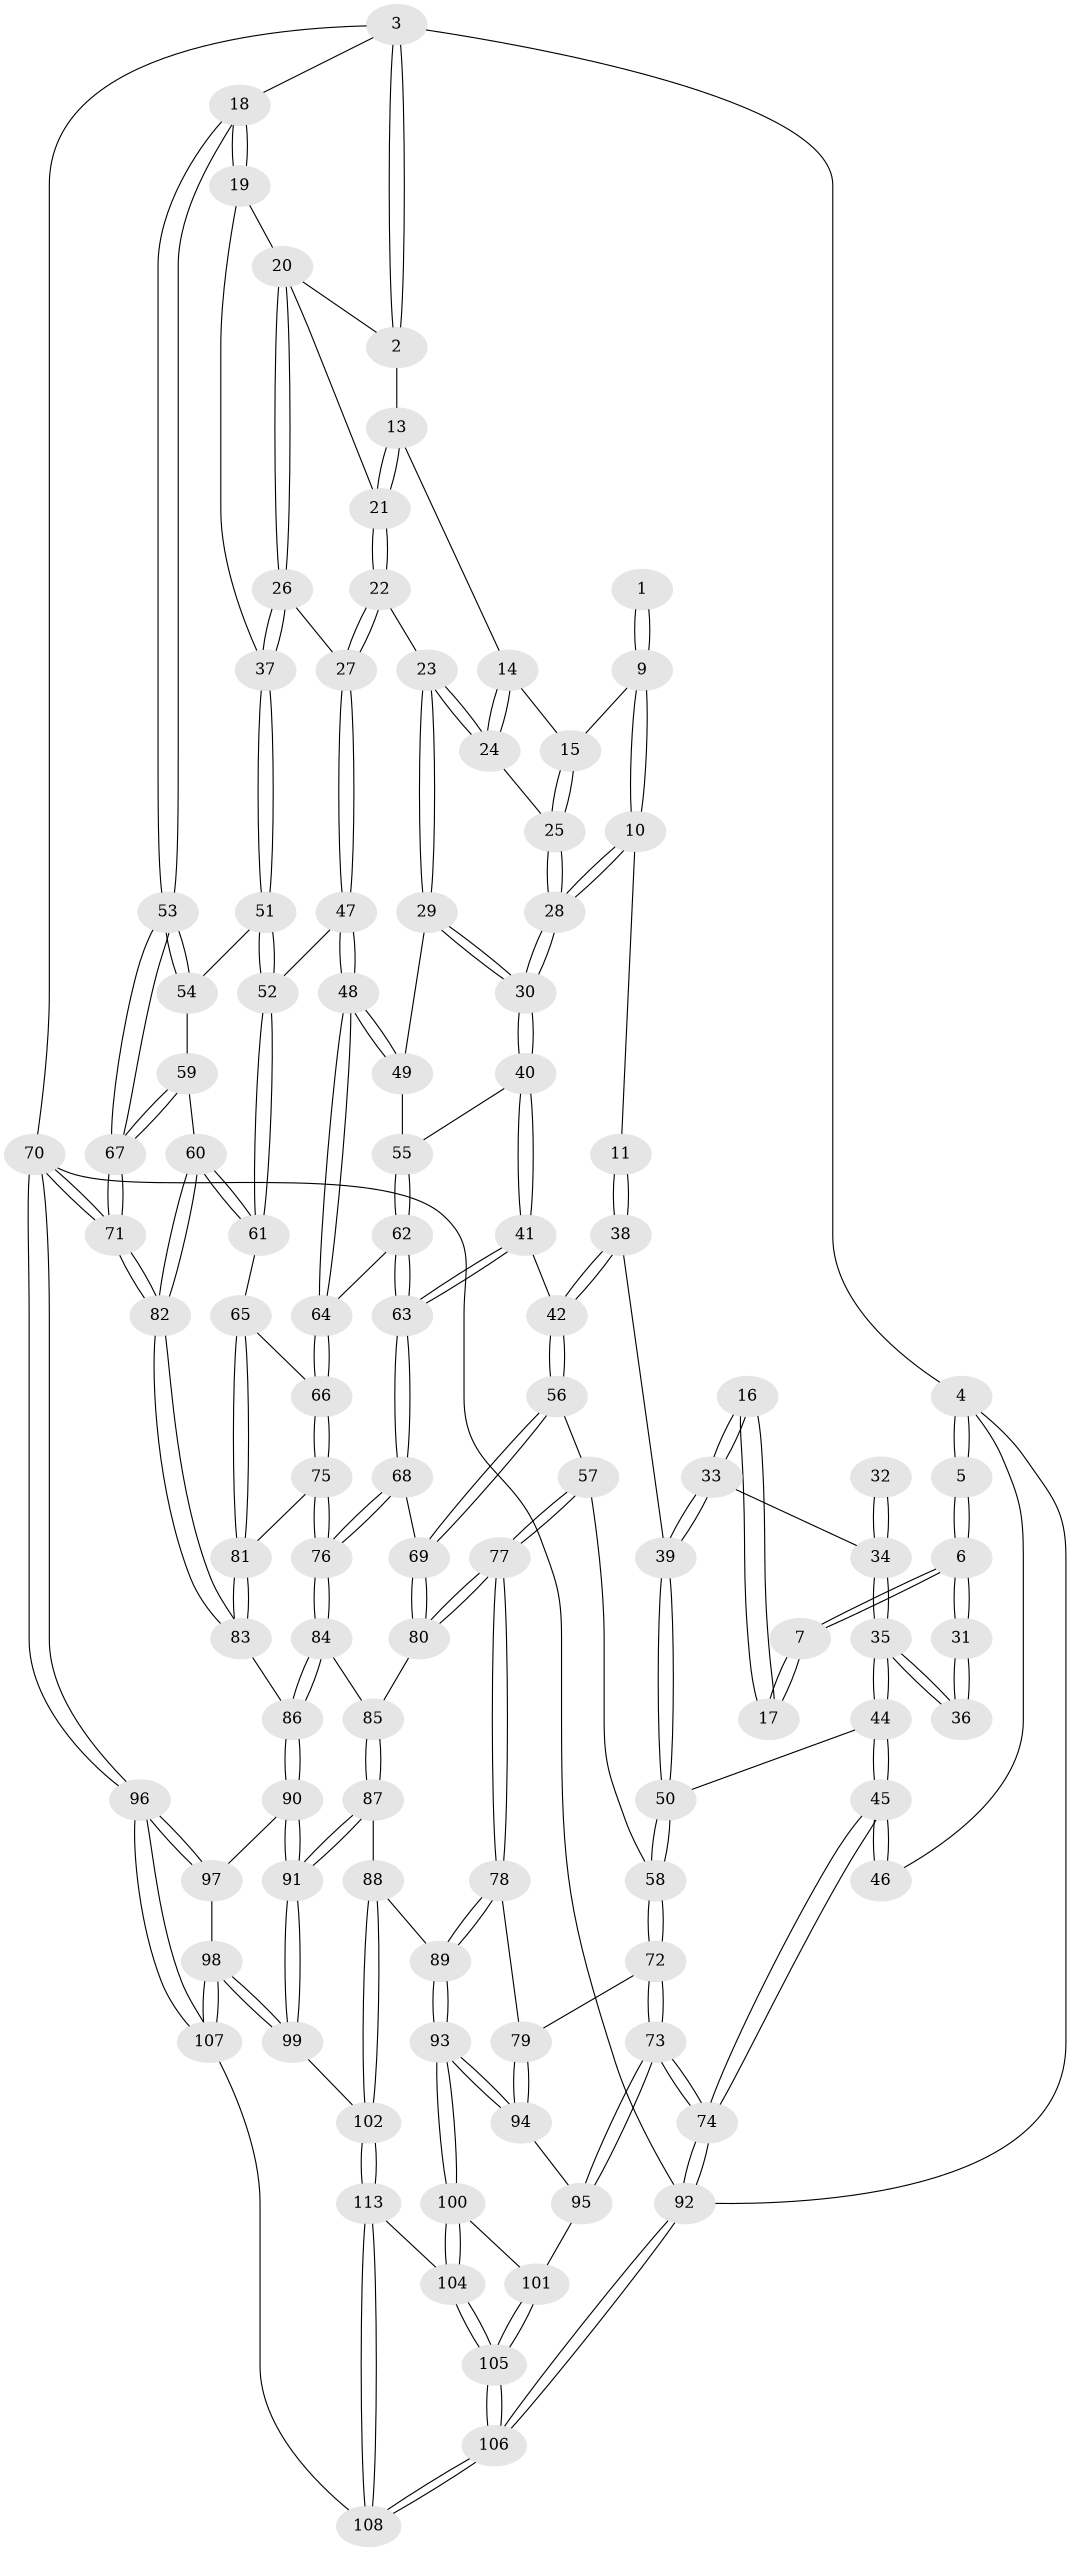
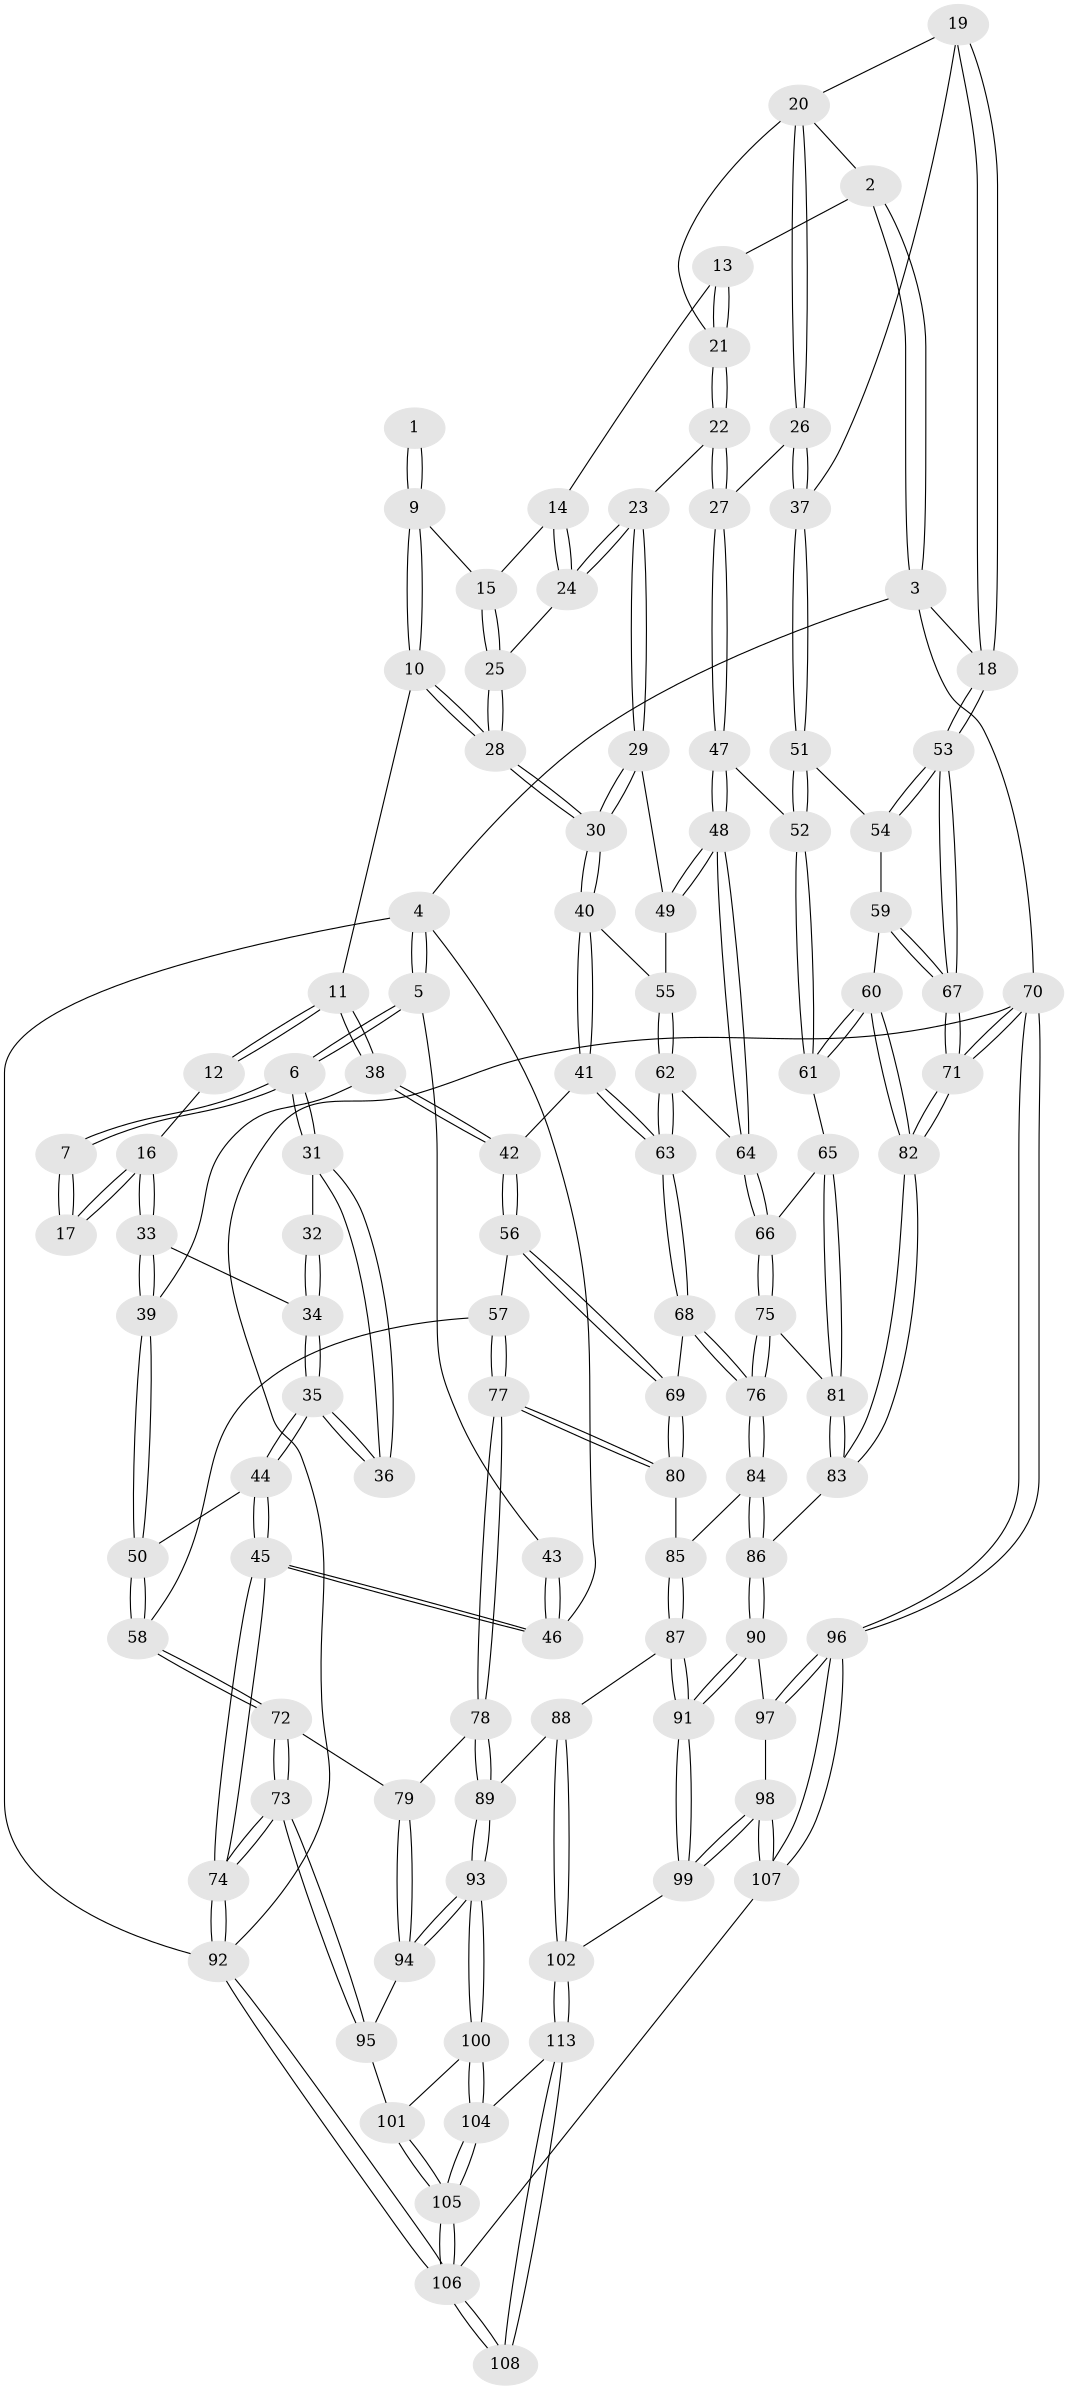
node "12": added
edge "31" -- "32": added
node "43": added
edge "107" -- "108": now "107" -- "106"
